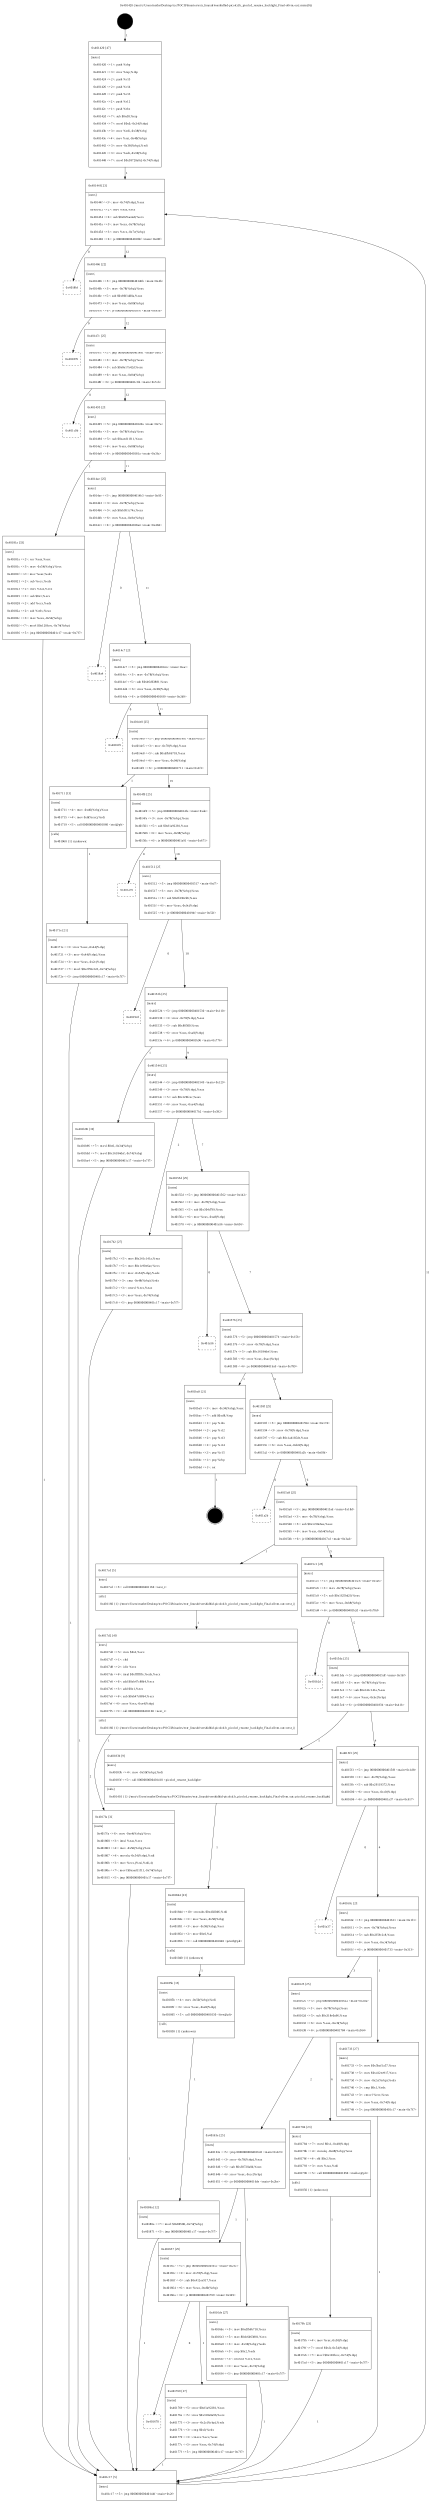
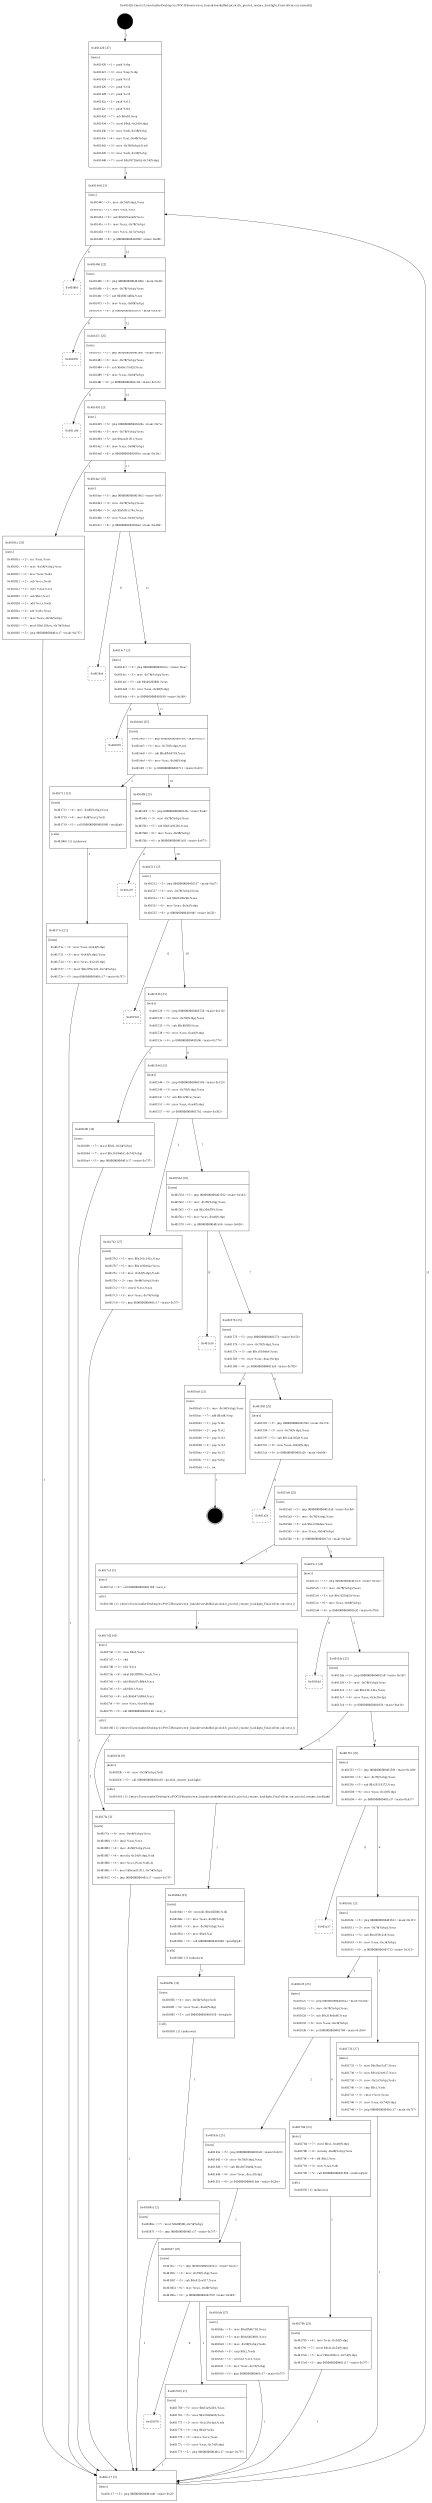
edge "0x40158f [25]" -> "0x4015a8 [25]": removed, label "6"
edge "0x40163e [25]" -> "0x4016de [27]": removed, label "1"
